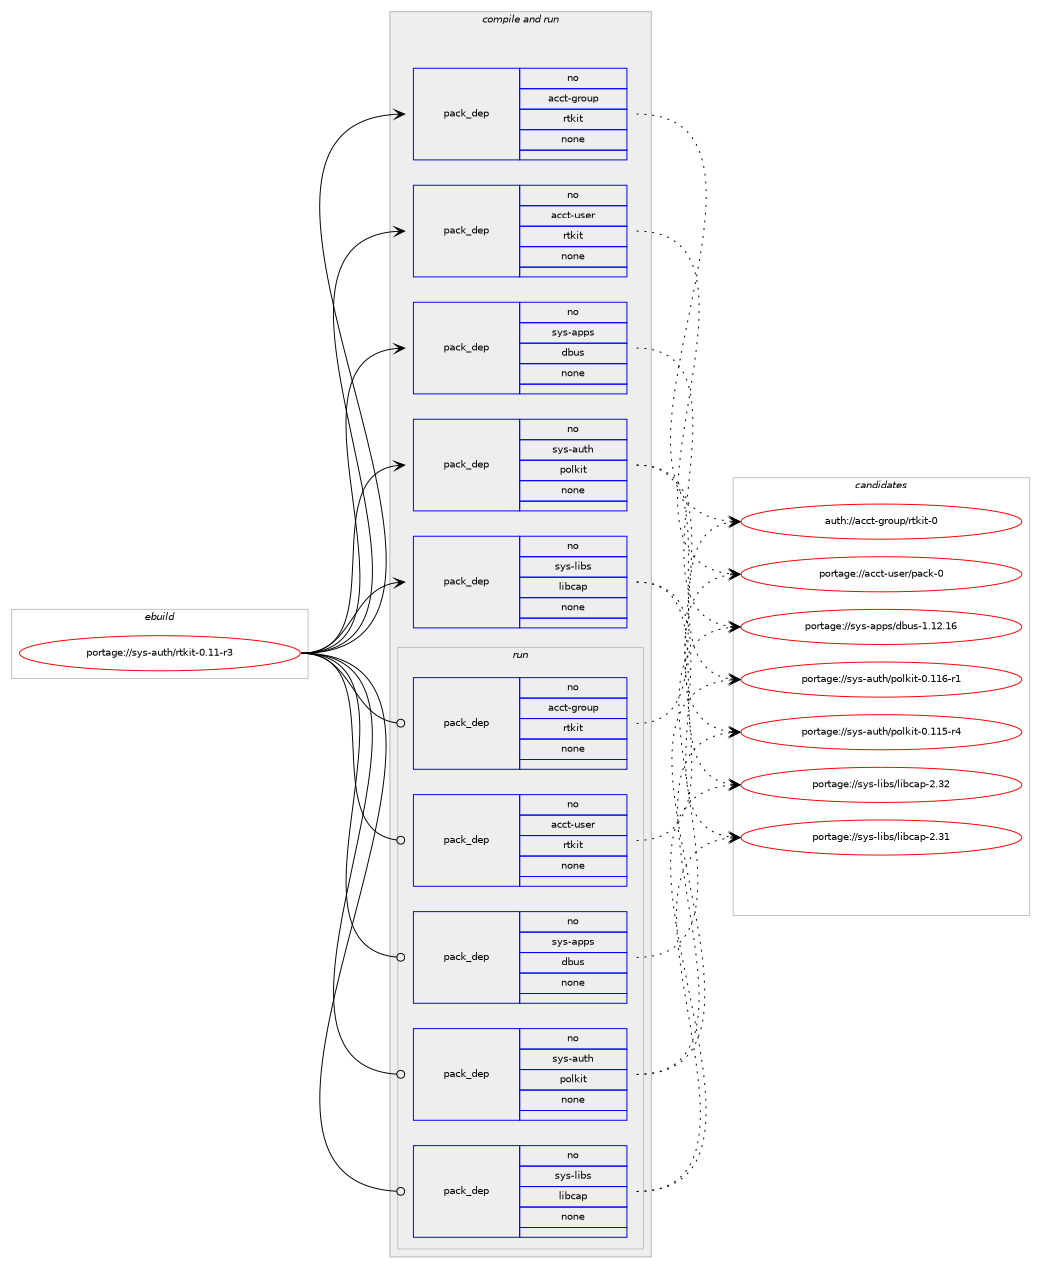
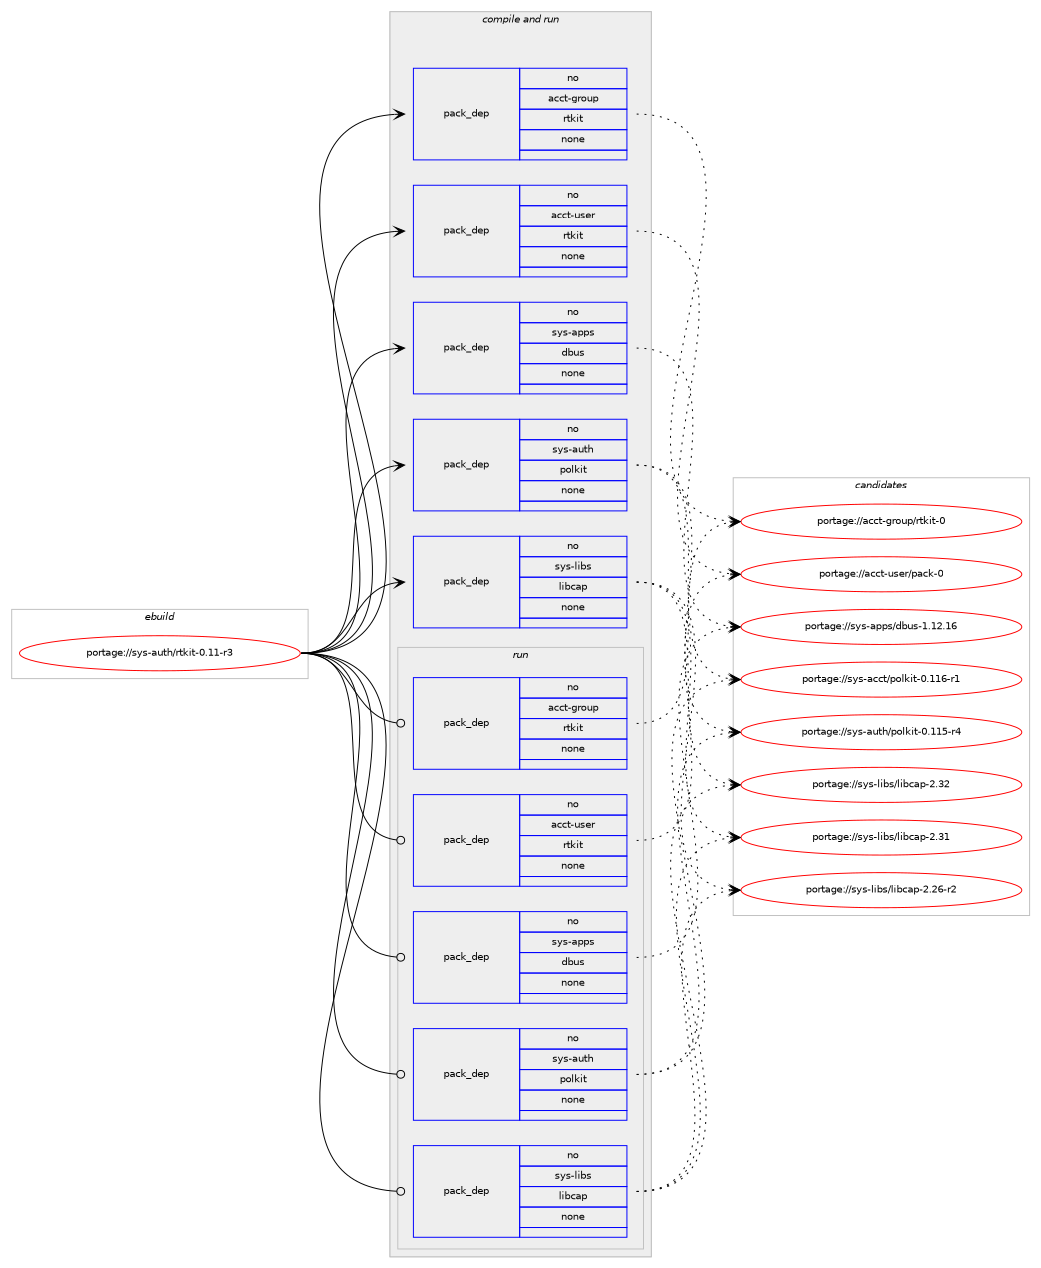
node "auth://acct-group/rtkit-0": label "auth://acct-group/rtkit-0" -> "portage://acct-group/rtkit-0"
node "portage://sys-auth/polkit-0.116-r1": label "portage://sys-auth/polkit-0.116-r1" -> "portage://sys-acct/polkit-0.116-r1"
node "portage://sys-libs/libcap-2.26-r2": added
